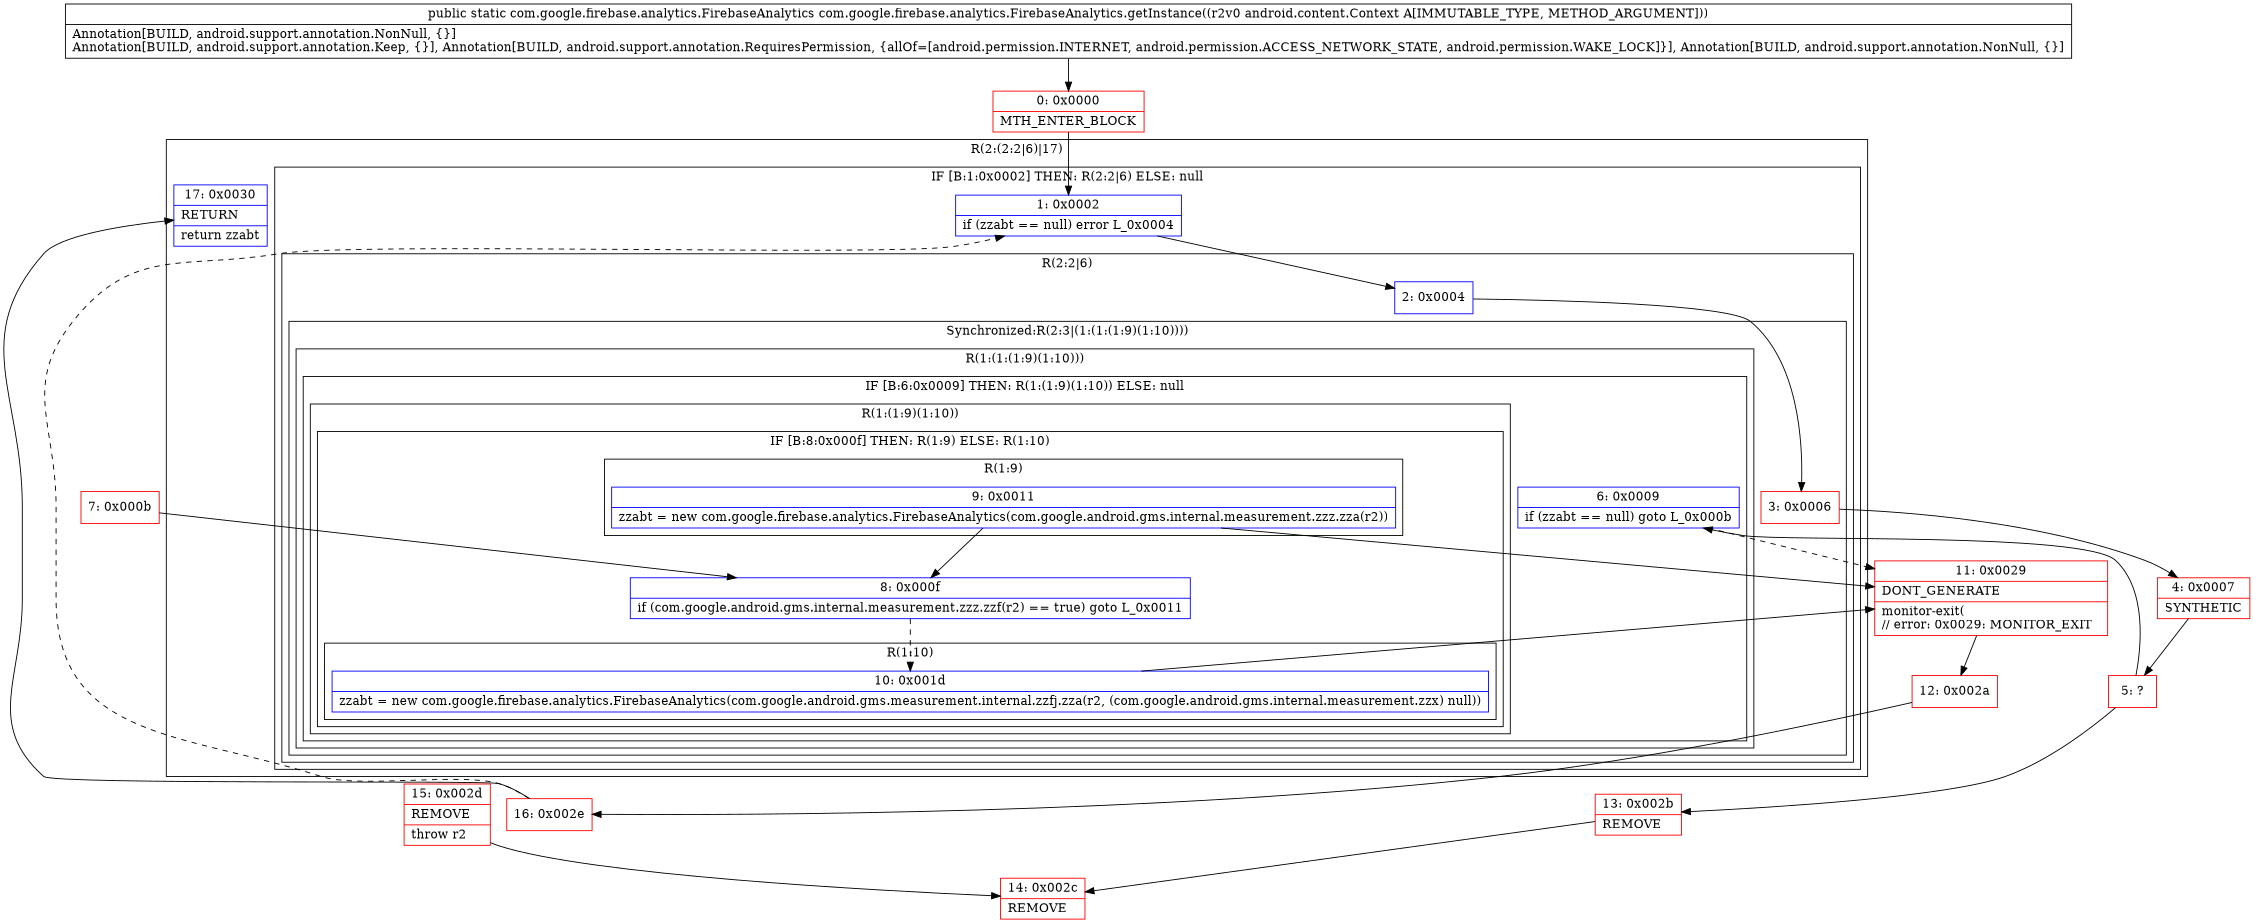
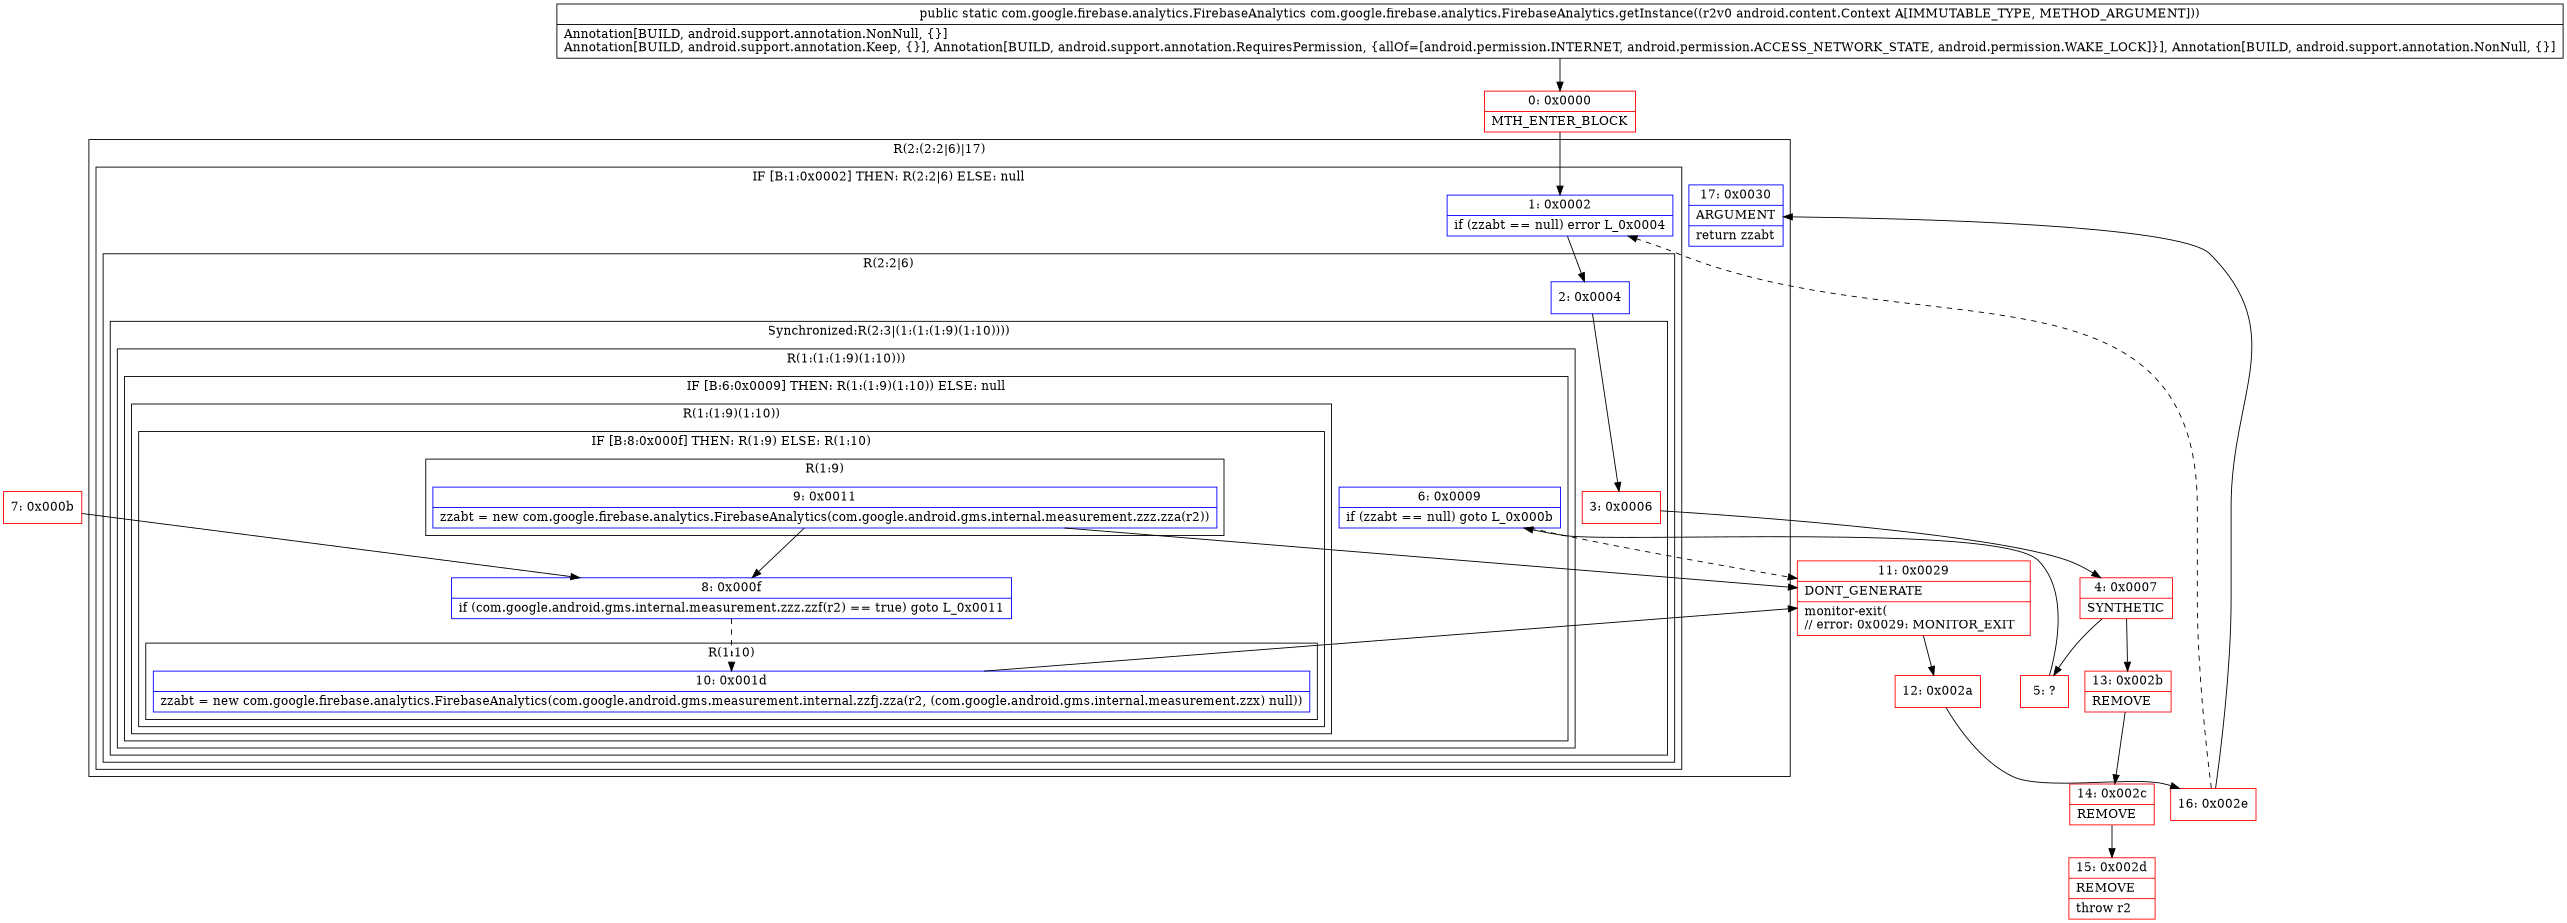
node "17: 0x0030": text "RETURN" -> "ARGUMENT"
edge "5: ?" -> "13: 0x002b": now "4: 0x0007" -> "13: 0x002b"
edge "15: 0x002d" -> "14: 0x002c": reversed
